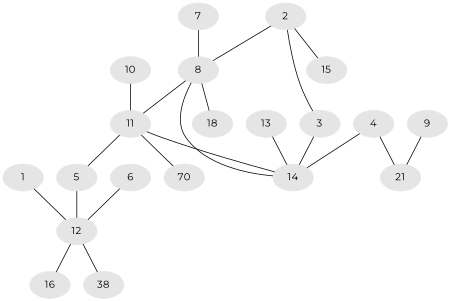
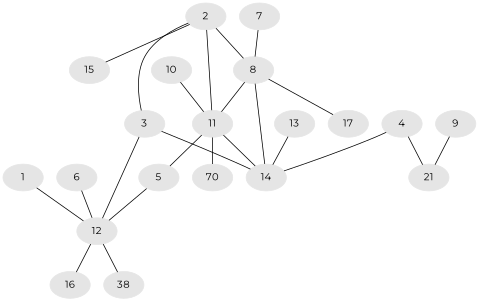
edge "2" -- "11": added
node "18": label "18" -> "17"
edge "3" -- "12": added
